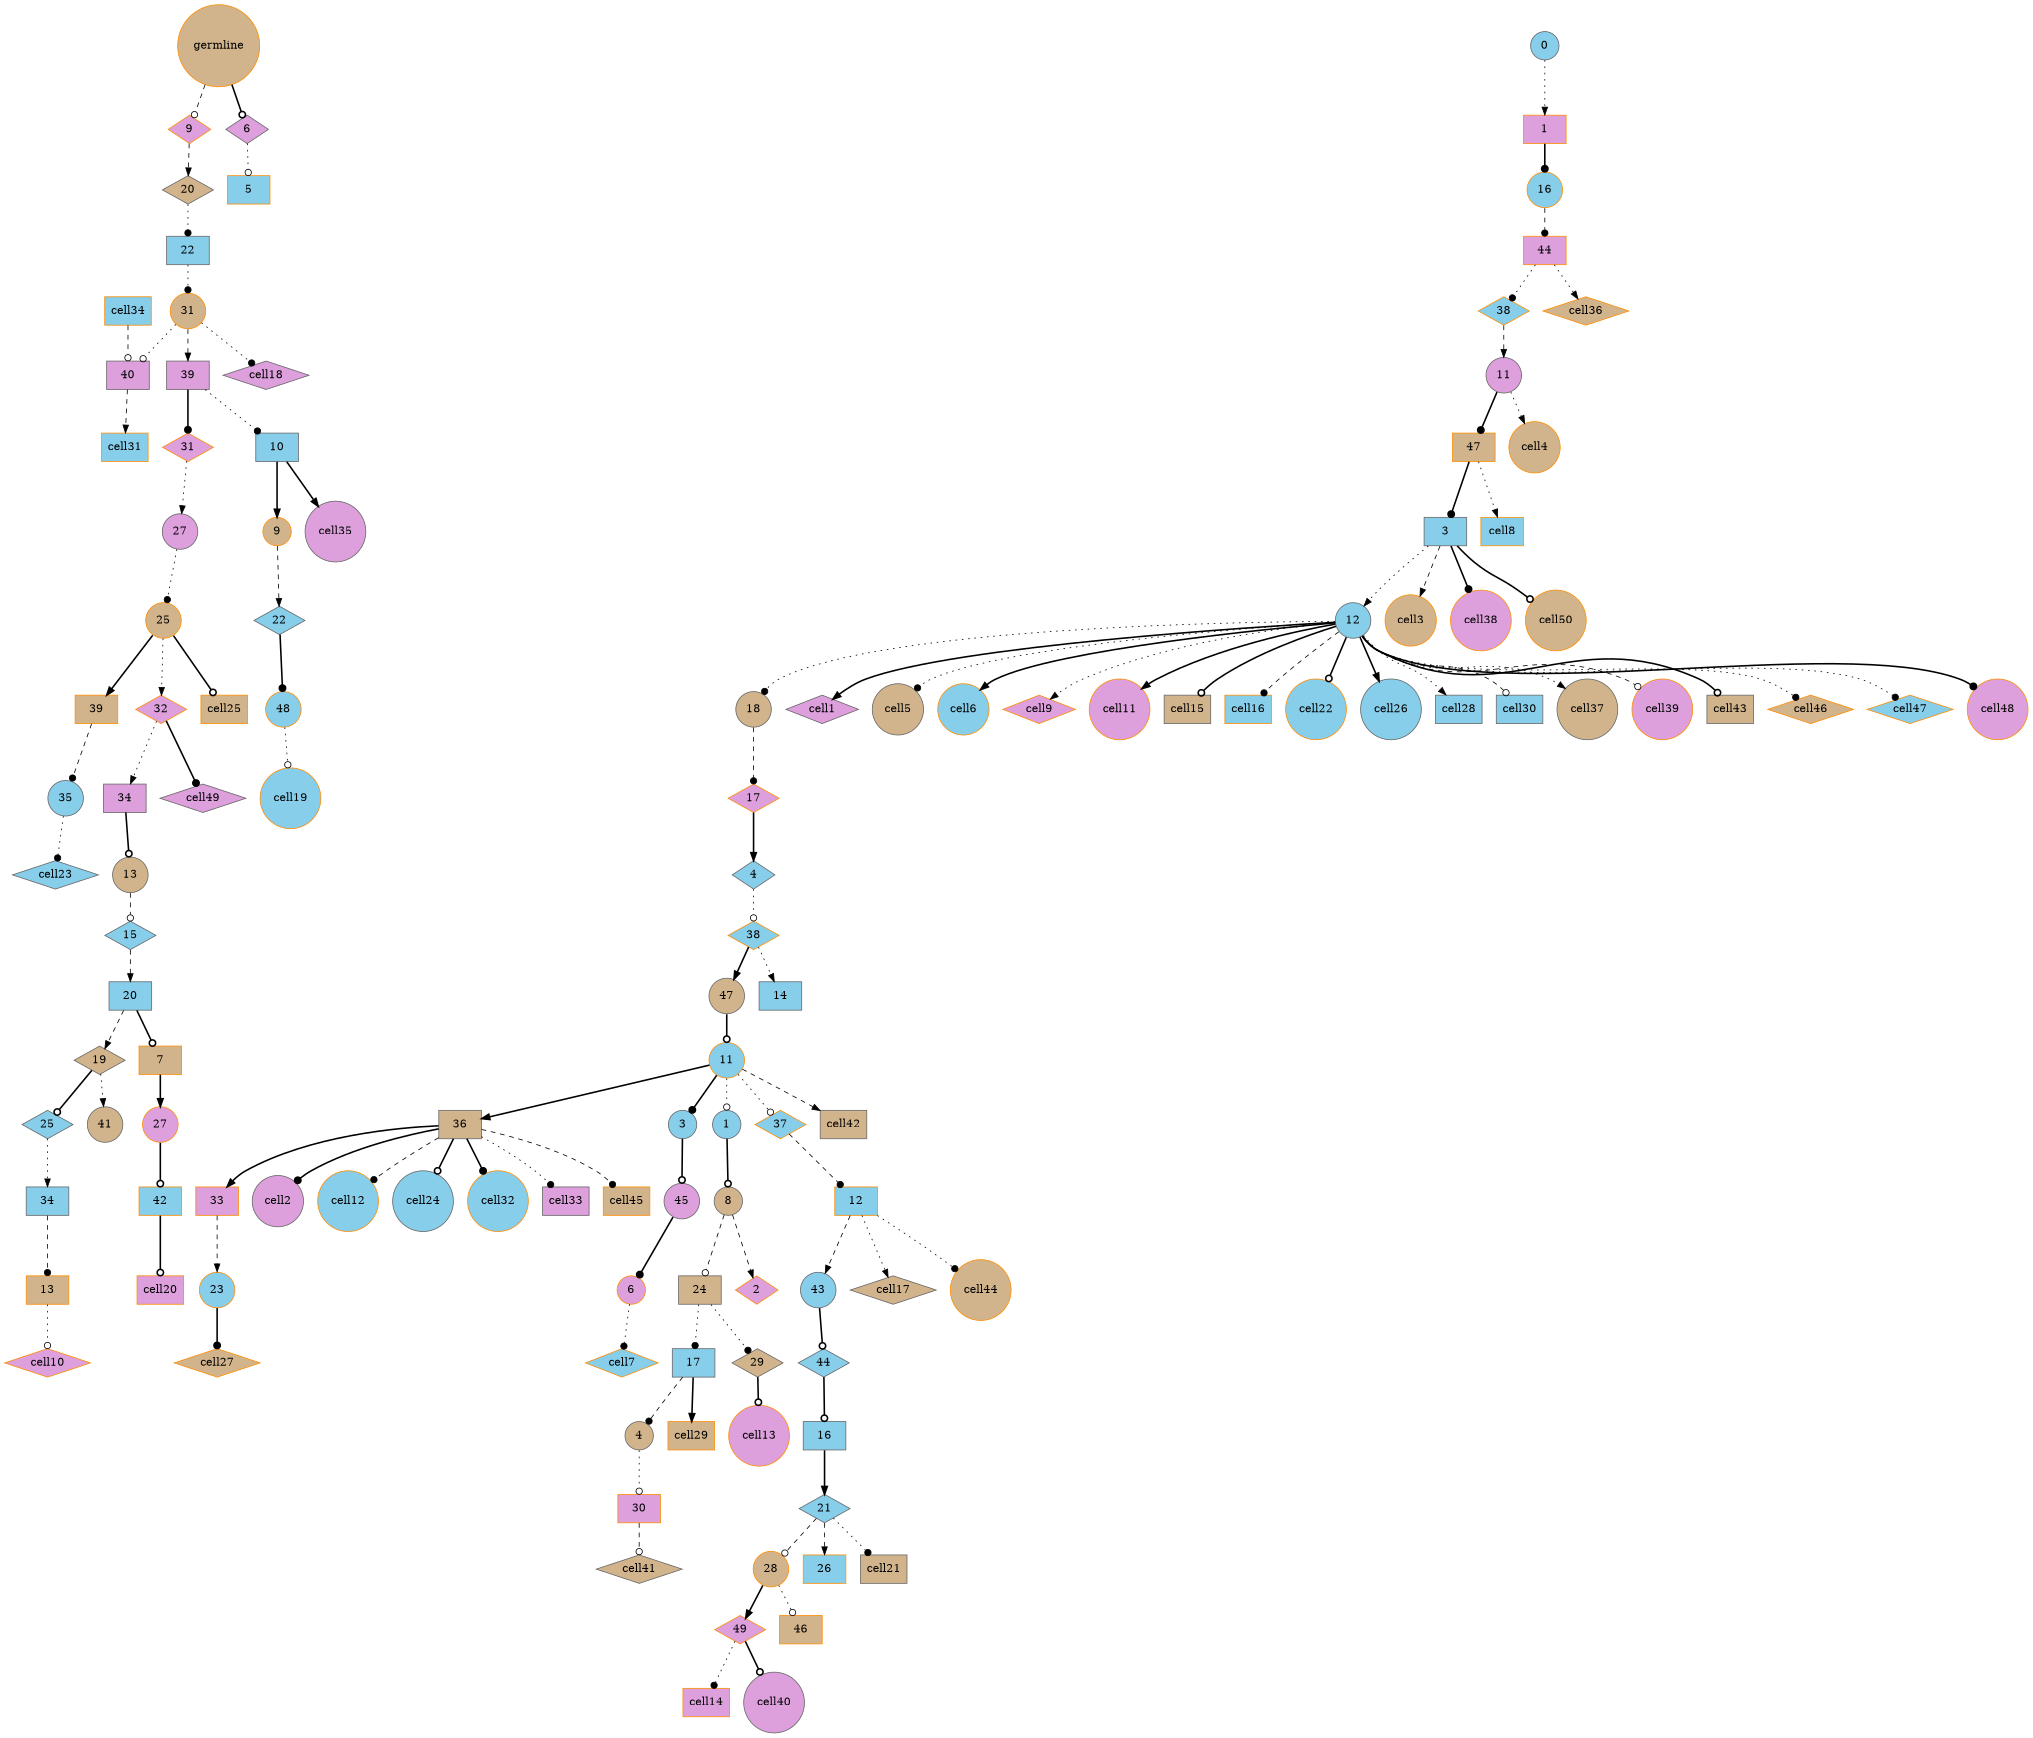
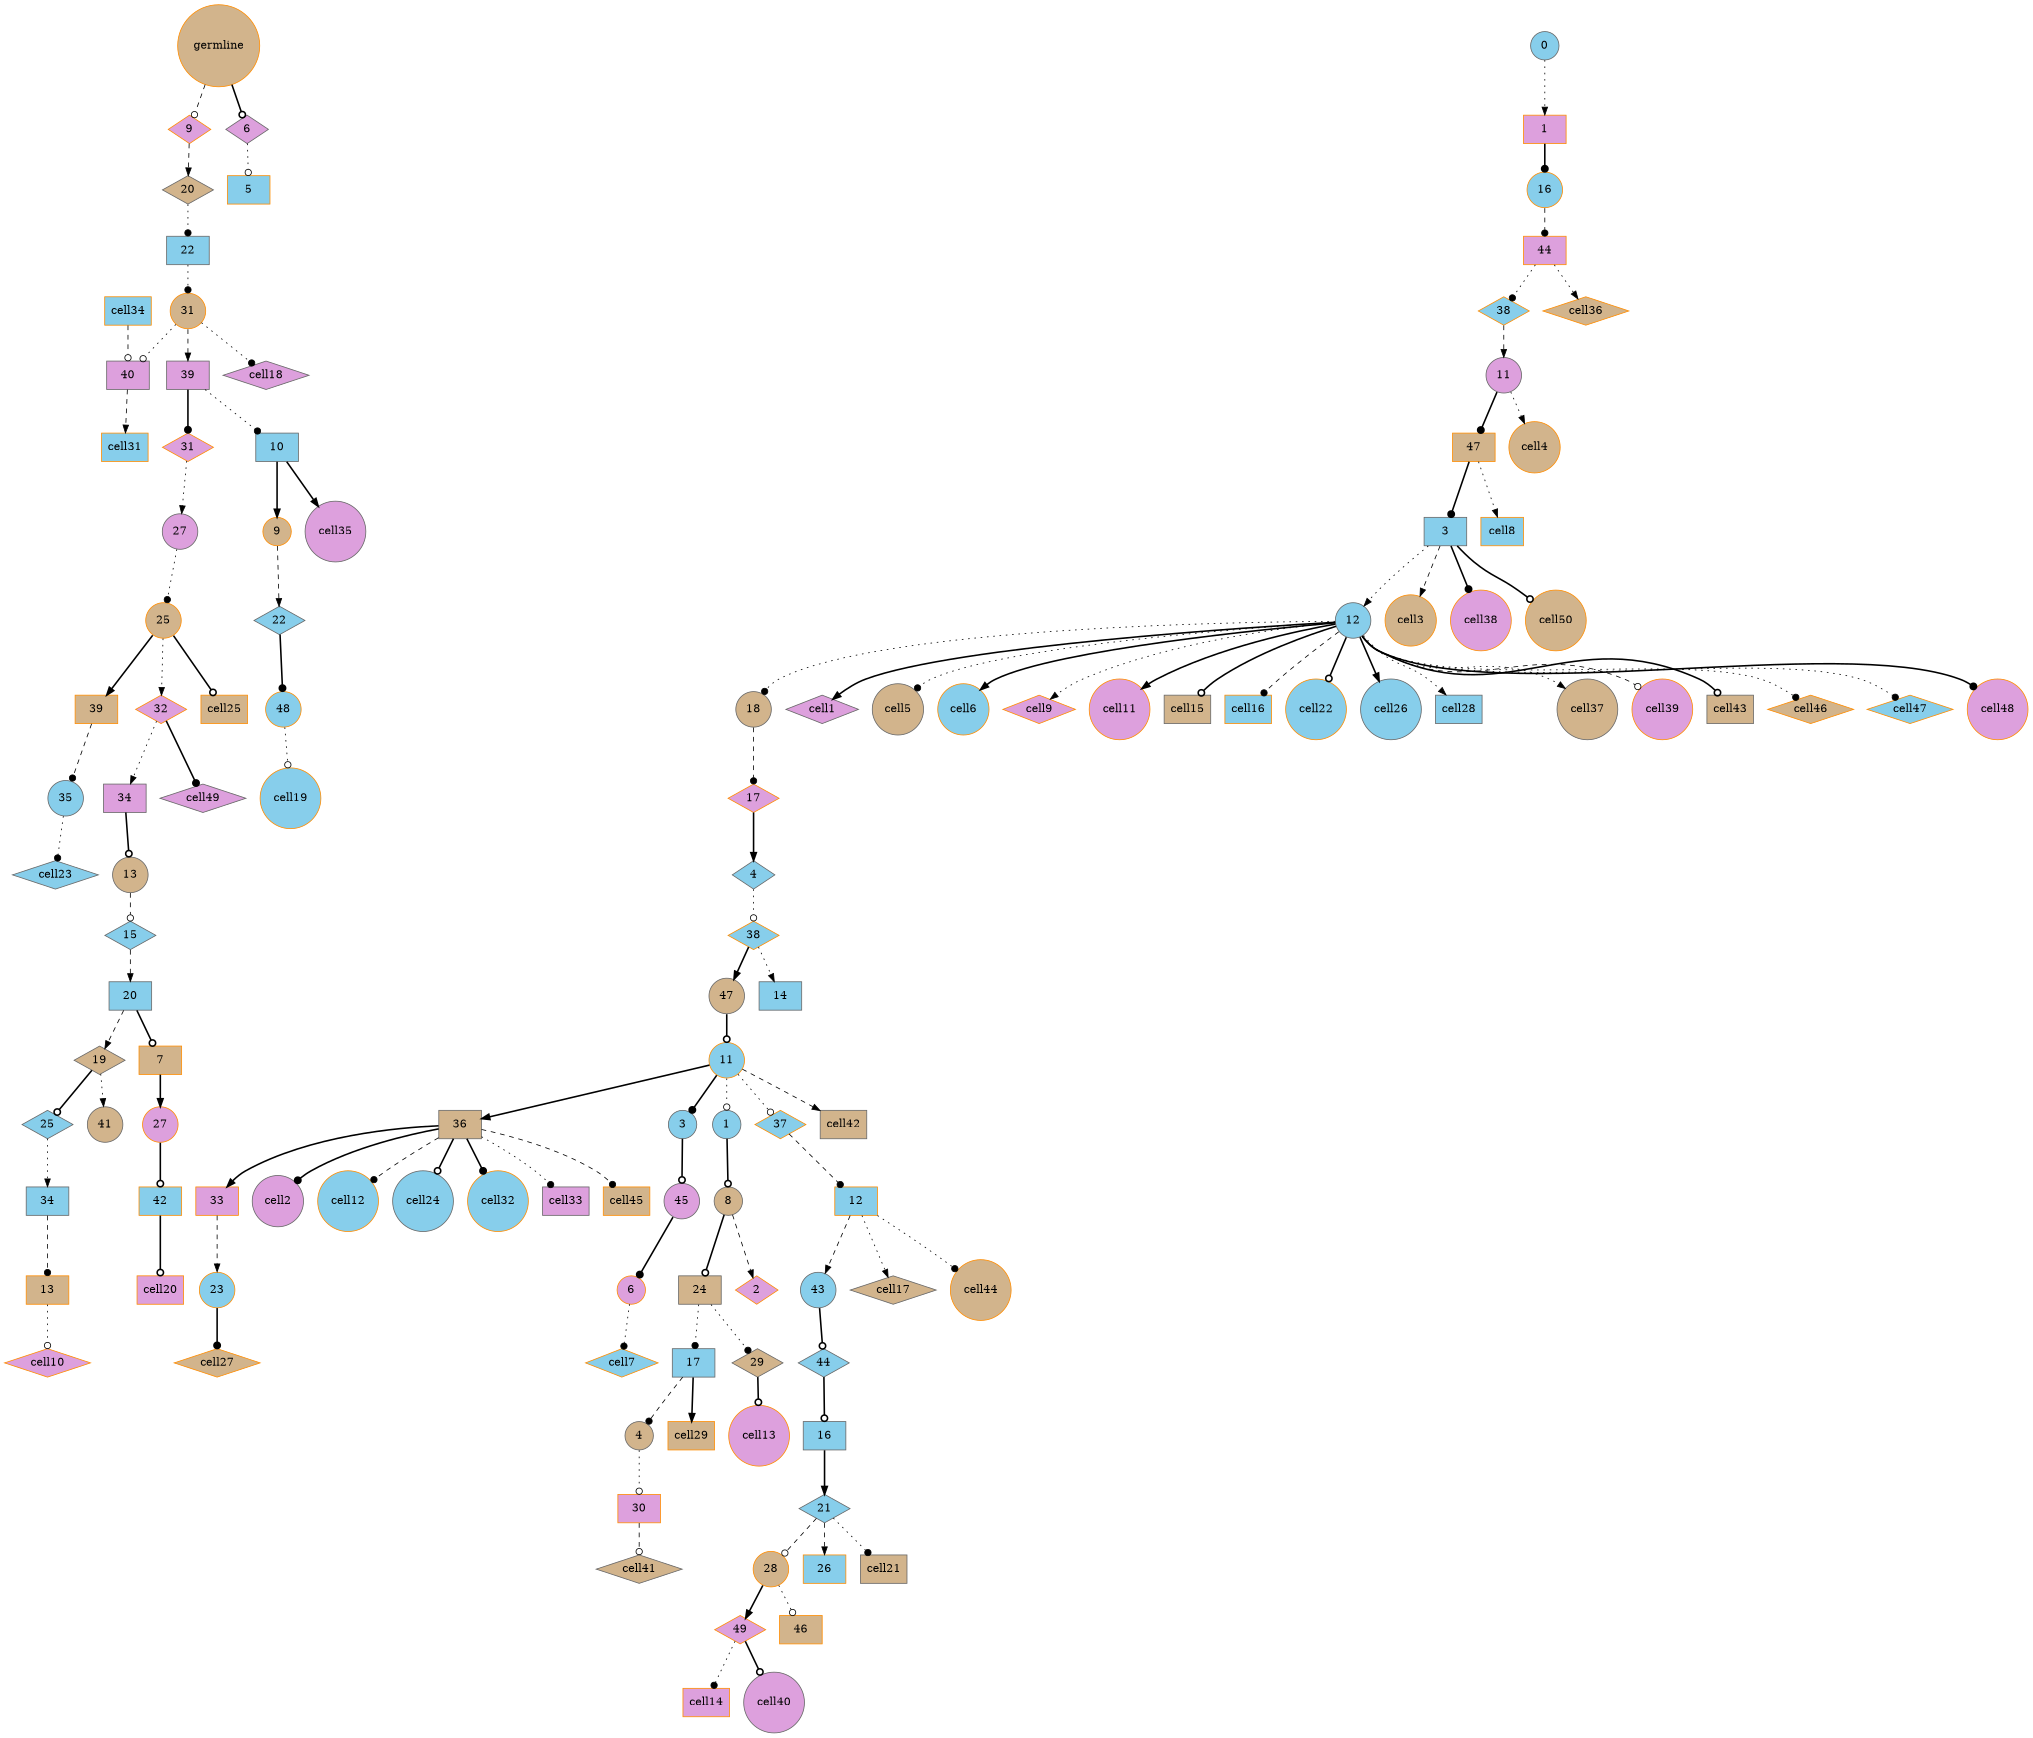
node "cell30": removed
edge "8" -> "24": style dashed -> bold
